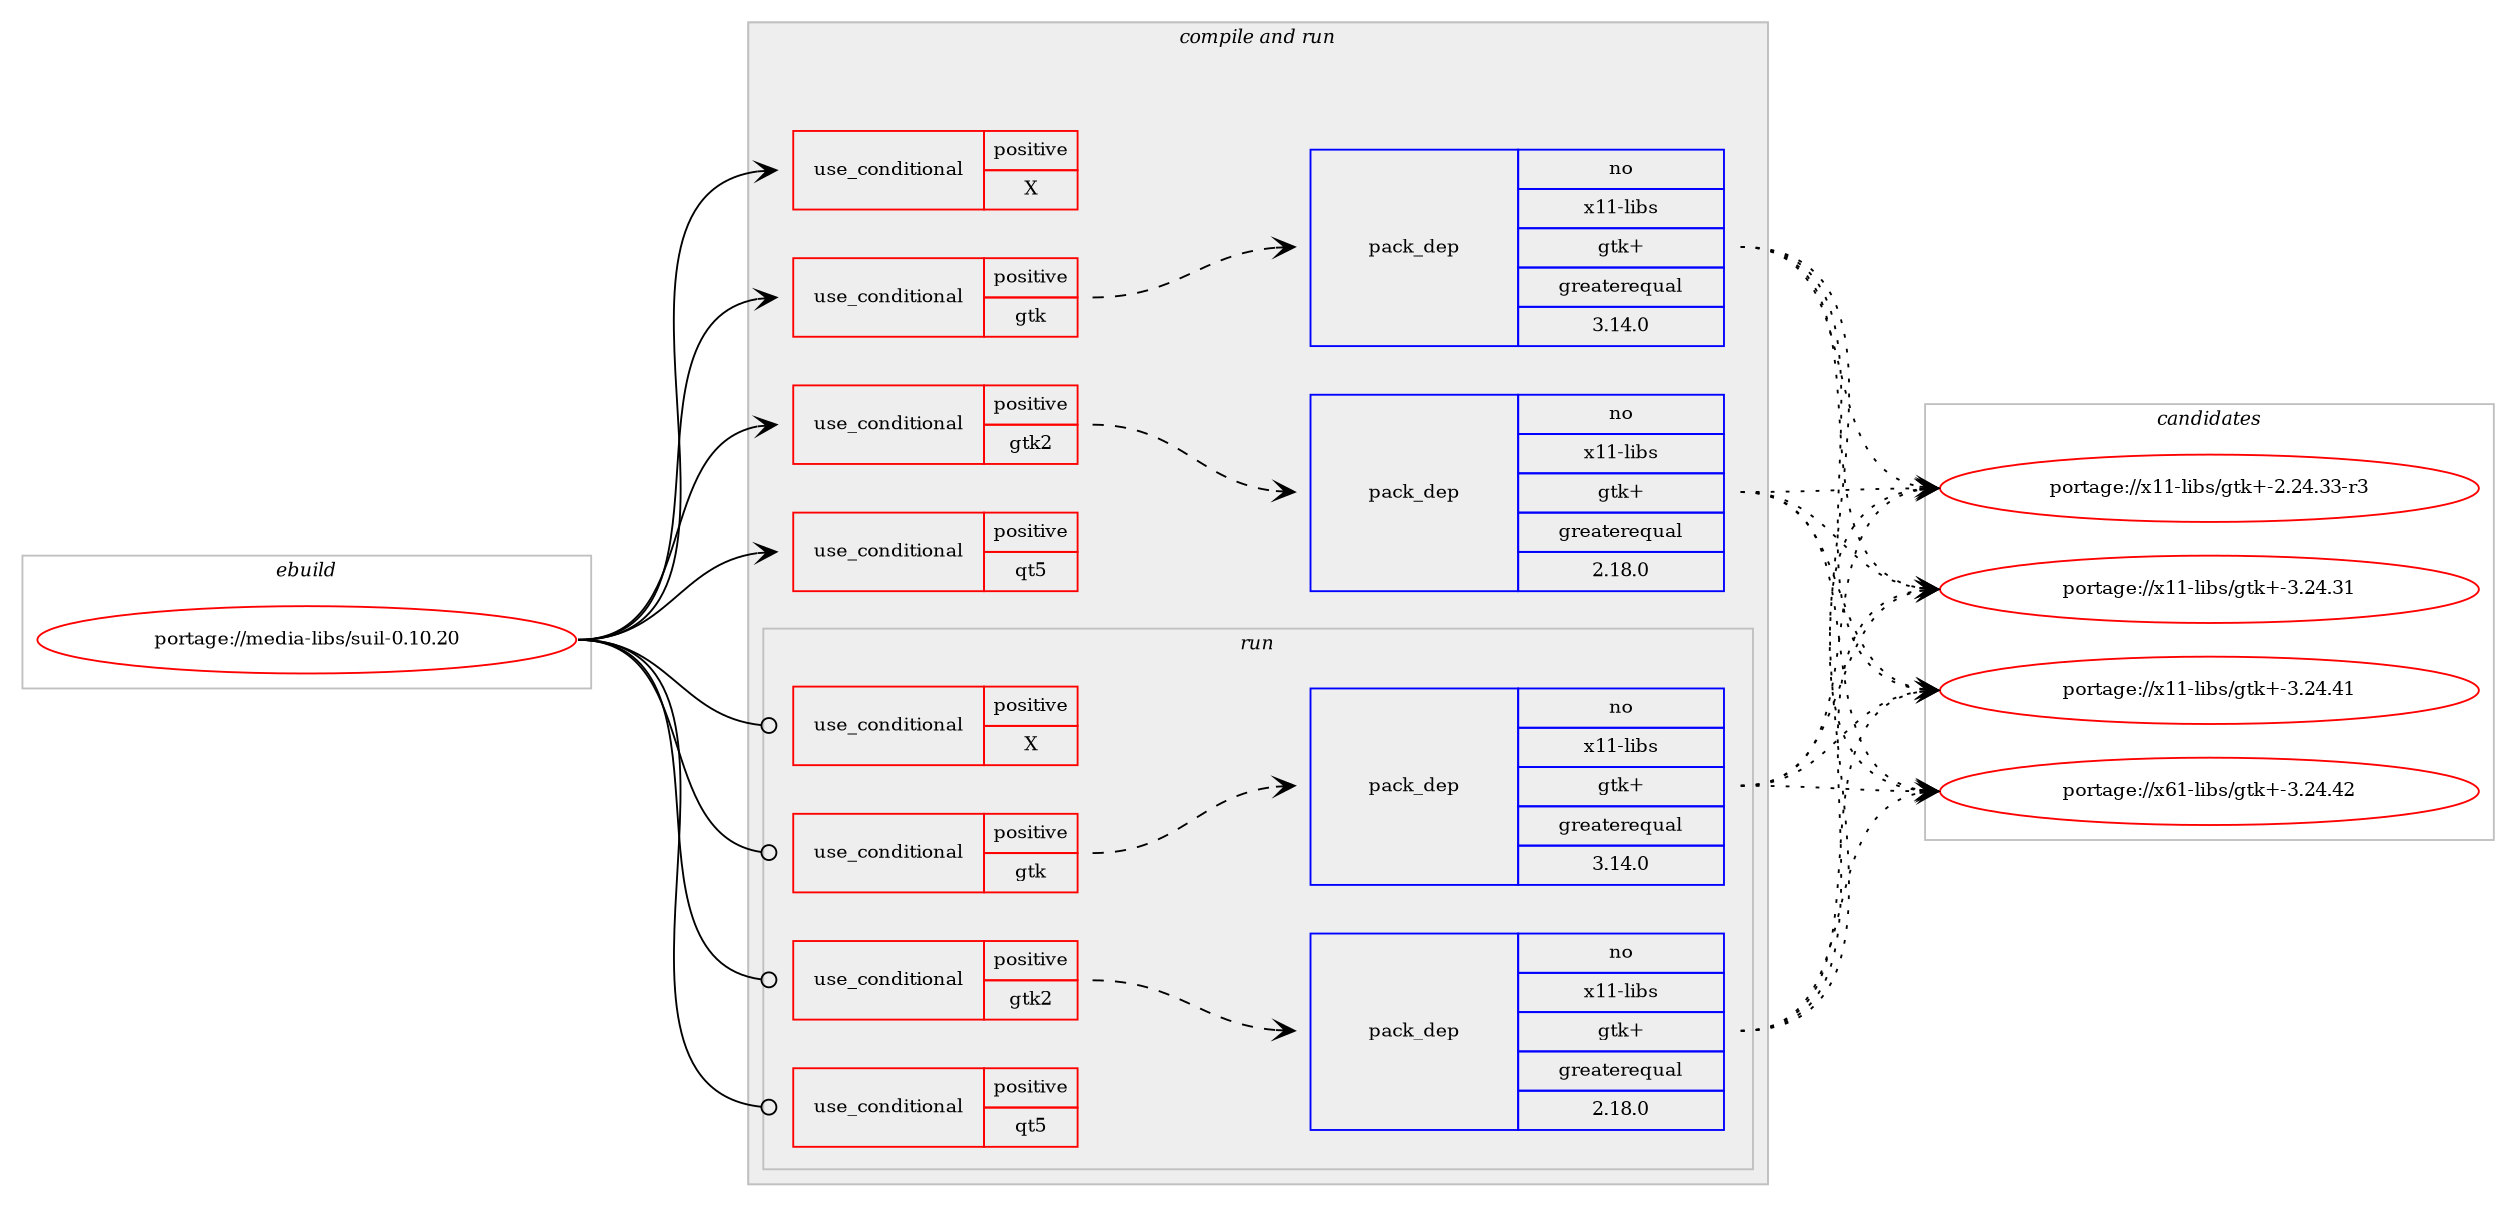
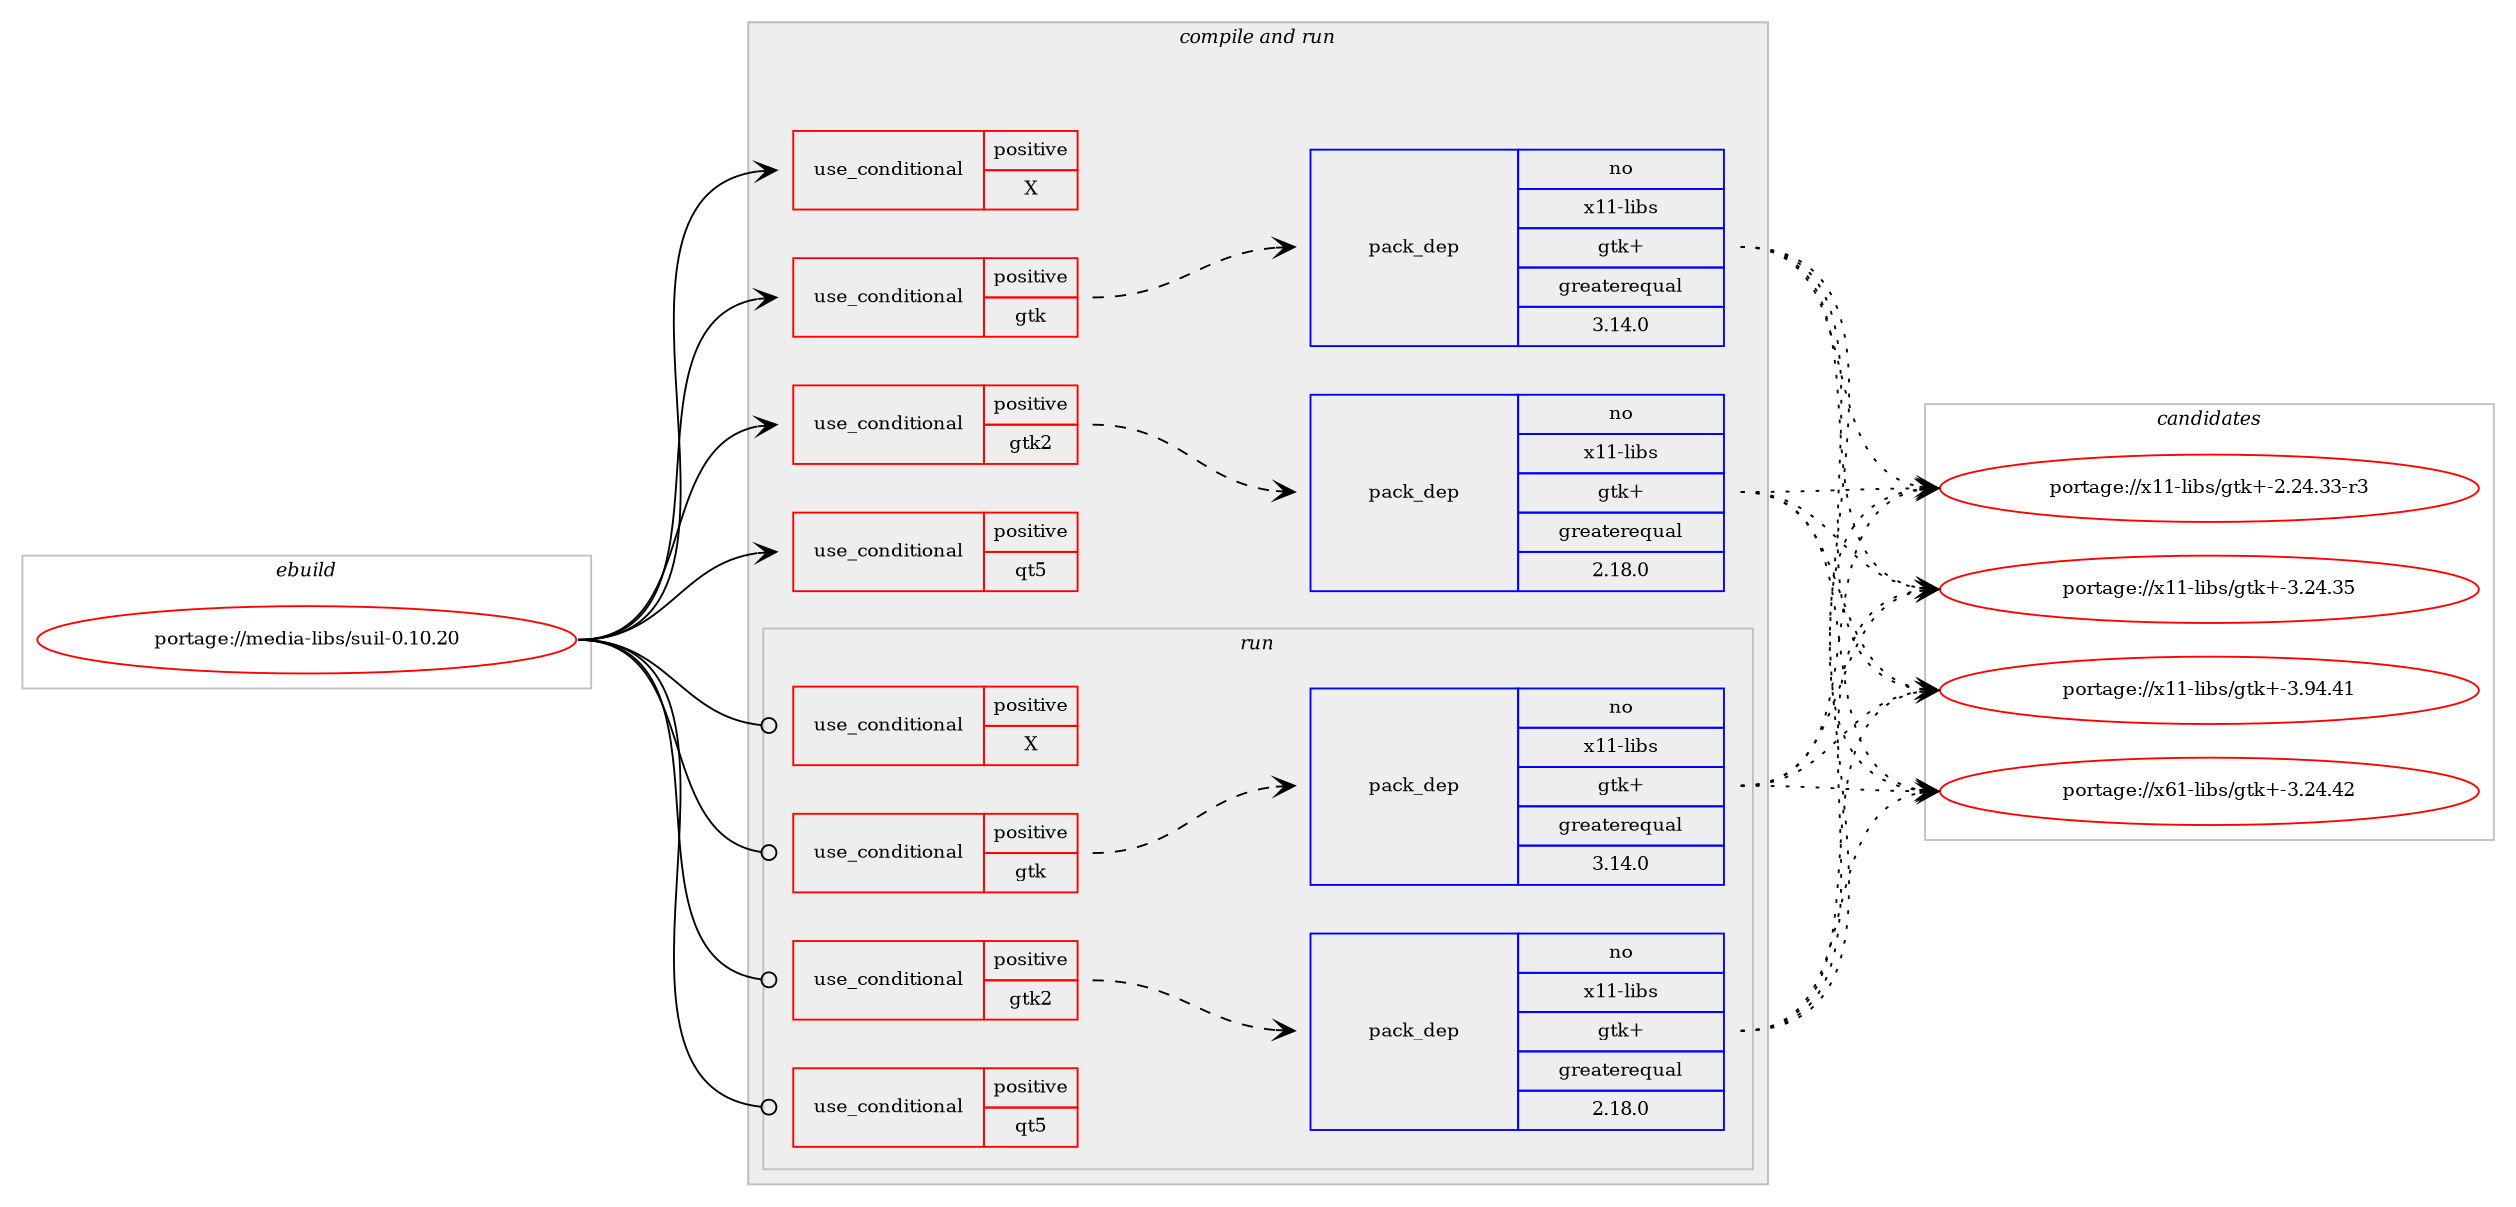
node "portage://x11-libs/gtk+-3.24.31": label "portage://x11-libs/gtk+-3.24.31" -> "portage://x11-libs/gtk+-3.24.35"
node "portage://x11-libs/gtk+-3.24.41": label "portage://x11-libs/gtk+-3.24.41" -> "portage://x11-libs/gtk+-3.94.41"
